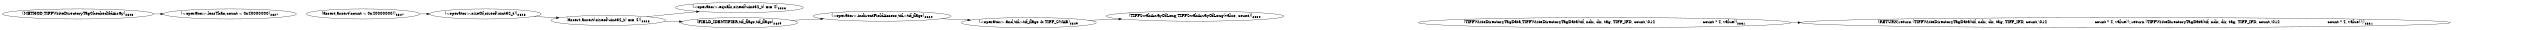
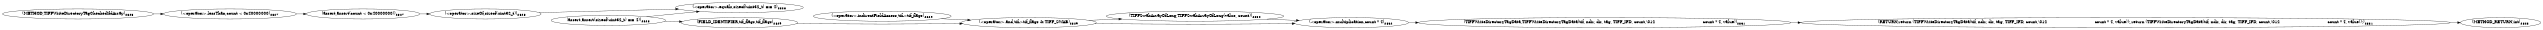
edge "(<operator>.lessThan,count < 0x40000000)" -> "(assert,assert(count < 0x40000000))": added
edge "(<operator>.sizeOf,sizeof(uint32_t))" -> "(assert,assert(sizeof(uint32_t) == 4))": now "(<operator>.sizeOf,sizeof(uint32_t))" -> "(<operator>.equals,sizeof(uint32_t) == 4)"
edge "(FIELD_IDENTIFIER,tif_flags,tif_flags)" -> "(<operator>.indirectFieldAccess,tif->tif_flags)": now "(FIELD_IDENTIFIER,tif_flags,tif_flags)" -> "(<operator>.and,tif->tif_flags & TIFF_SWAB)"
node "(<operator>.multiplication,count * 4)": added
node "(METHOD_RETURN,int)": added
